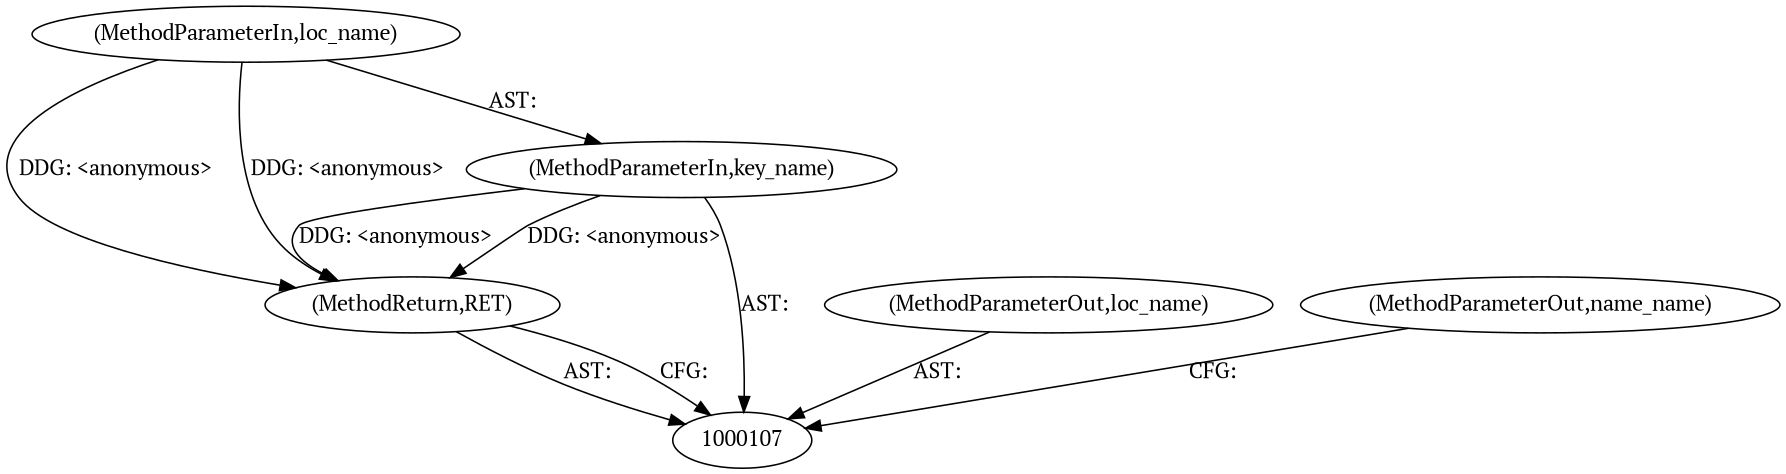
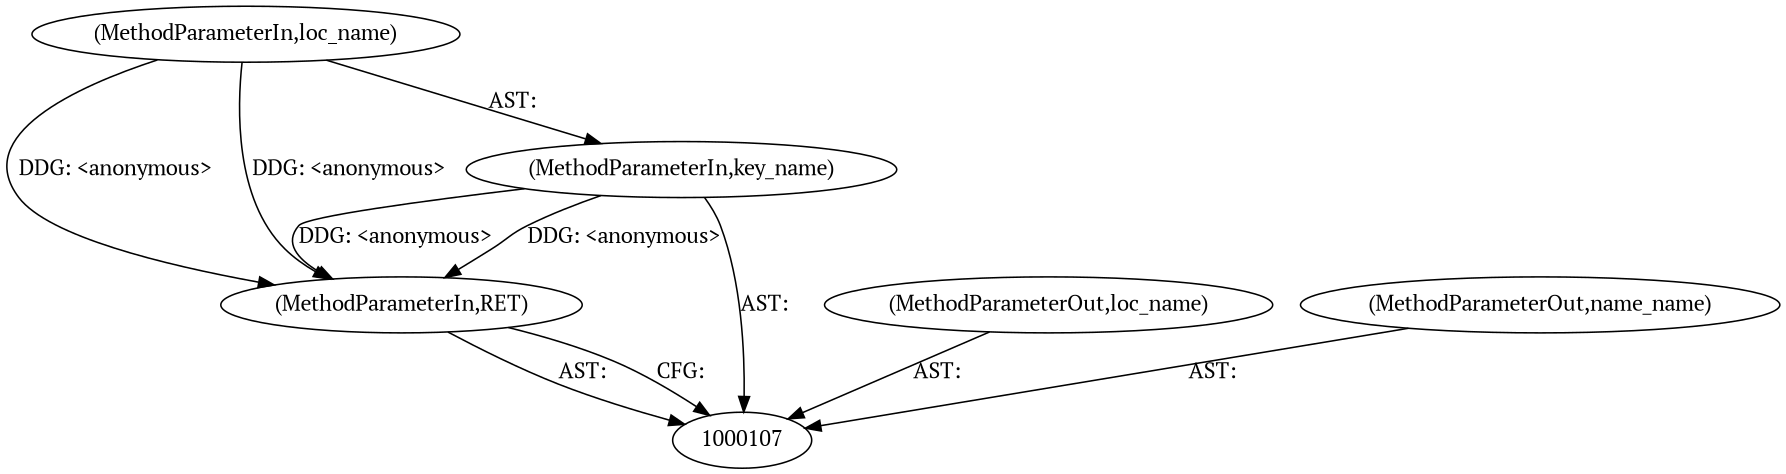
node "(MethodReturn,RET)": label "(MethodReturn,RET)" -> "(MethodParameterIn,RET)"
edge "(MethodParameterOut,name_name)" -> "1000107": label "CFG: " -> "AST: "
